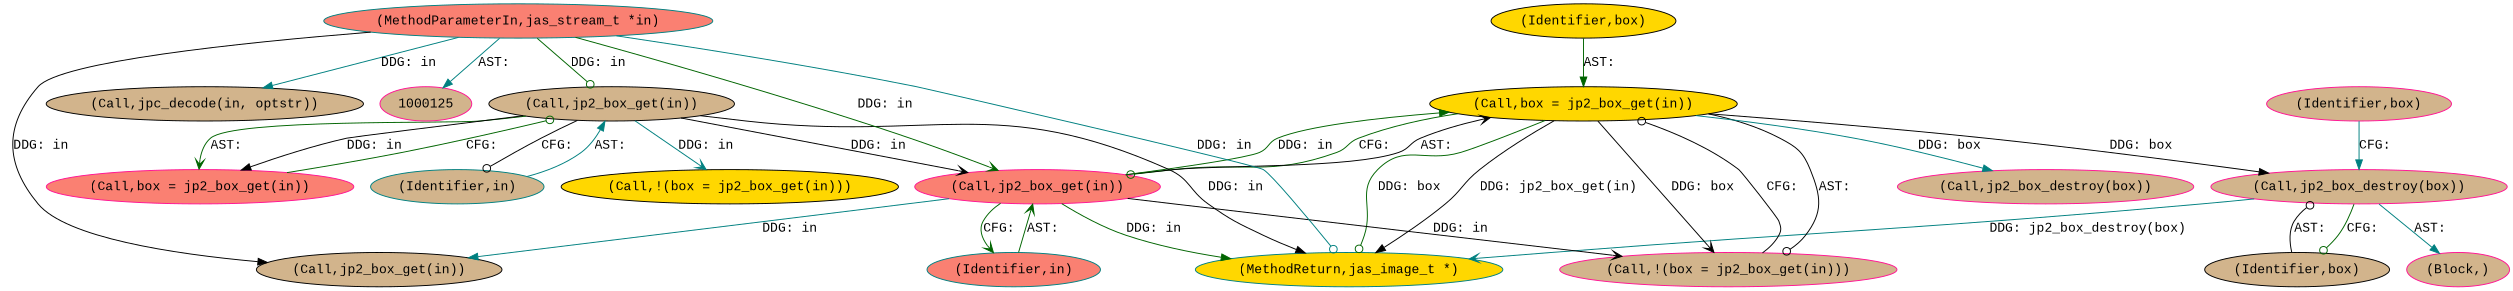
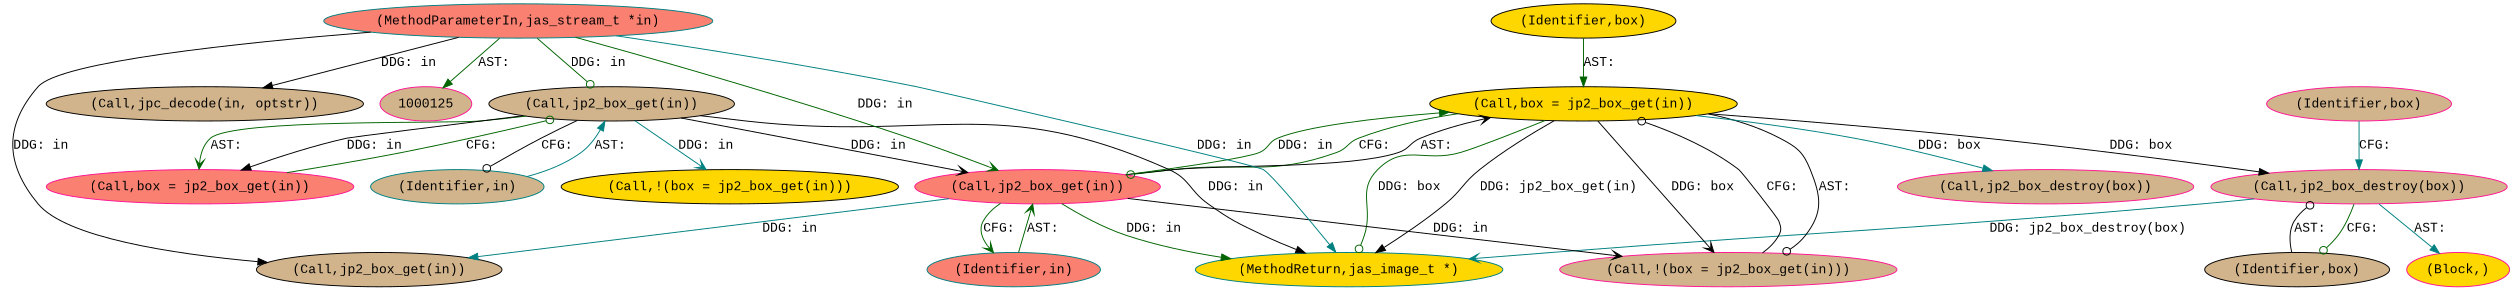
edge "(MethodParameterIn,jas_stream_t *in)" -> "1000125": color teal -> darkgreen
edge "(MethodParameterIn,jas_stream_t *in)" -> "(Call,jpc_decode(in, optstr))": color teal -> black
edge "(MethodParameterIn,jas_stream_t *in)" -> "(MethodReturn,jas_image_t *)": arrowhead odot -> normal
node "(Block,)": fillcolor tan -> gold
